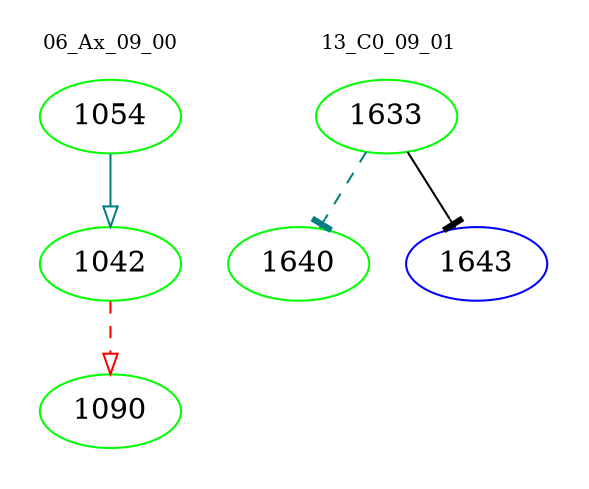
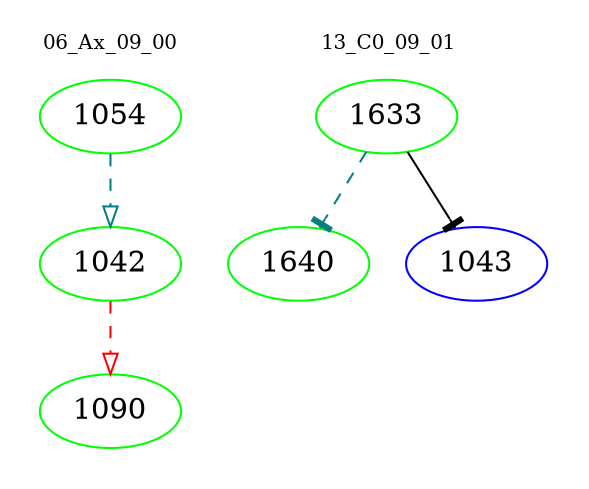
edge "1054" -> "1042": style solid -> dashed
node "1643": label "1643" -> "1043"
